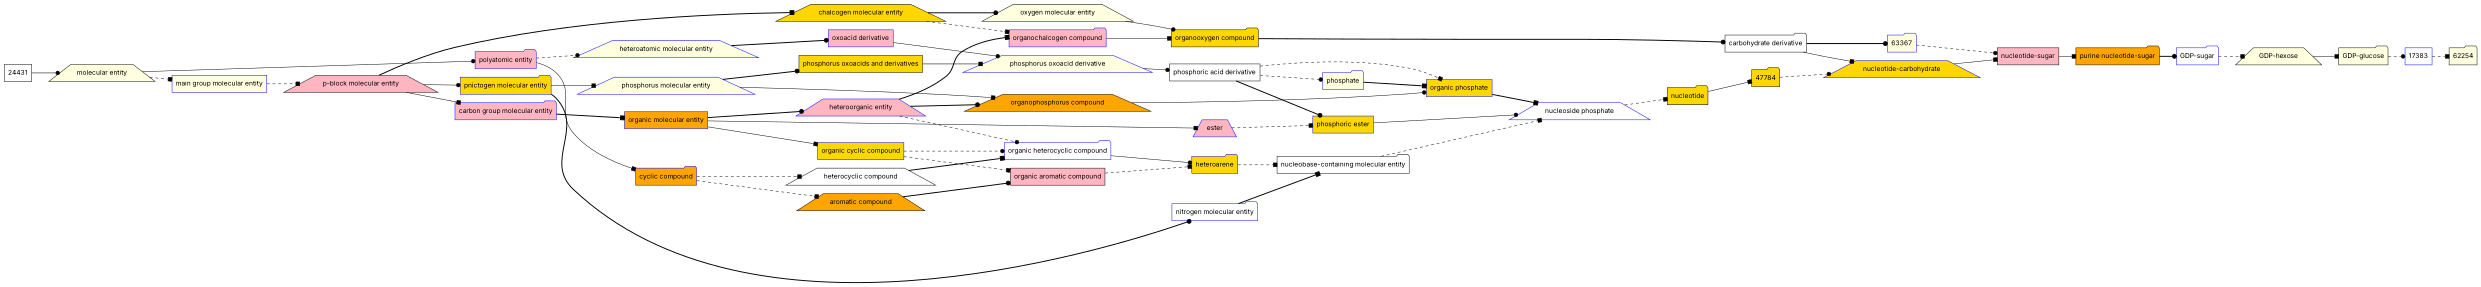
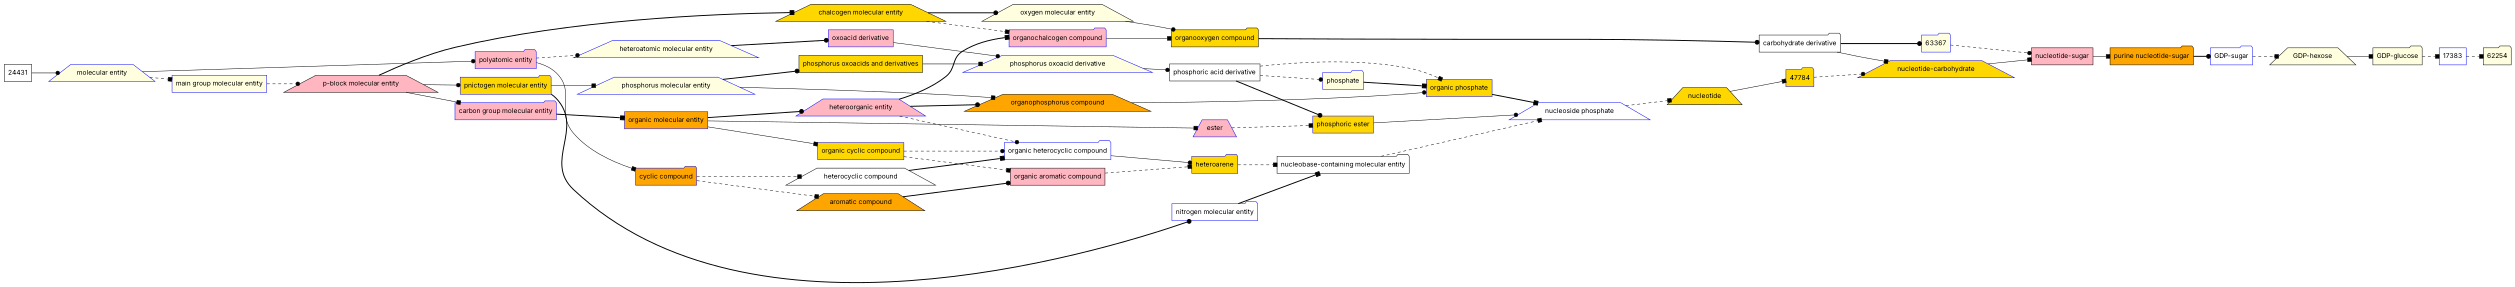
edge "GDP-glucose" -> "17383": arrowhead dot -> box
node "molecular entity": color black -> blue
node "47784": color black -> blue
edge "main group molecular entity" -> "p-block molecular entity": arrowhead box -> dot
node "nucleotide": shape folder -> trapezium
